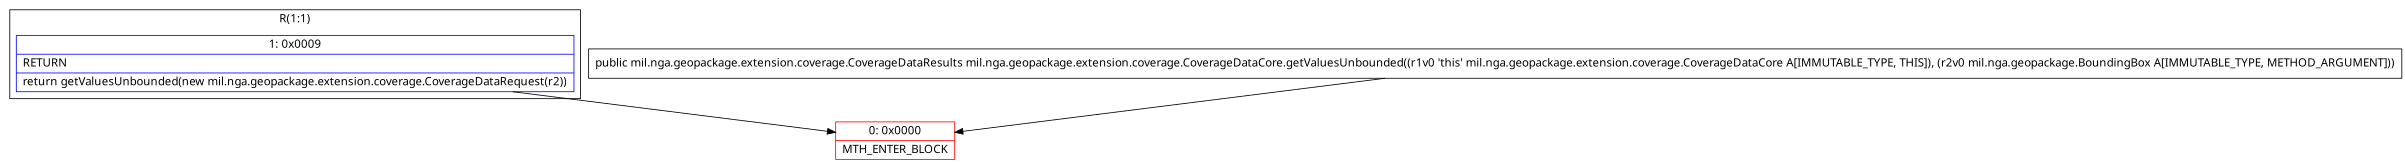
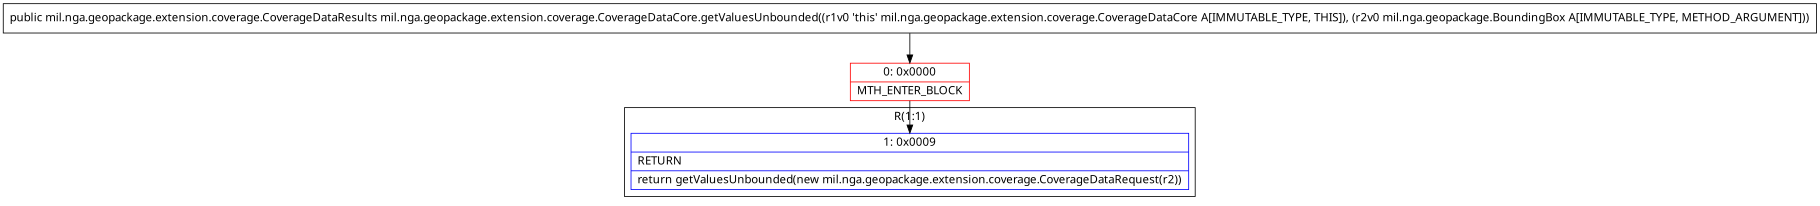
edge "1: 0x0009" -> "0: 0x0000": reversed
